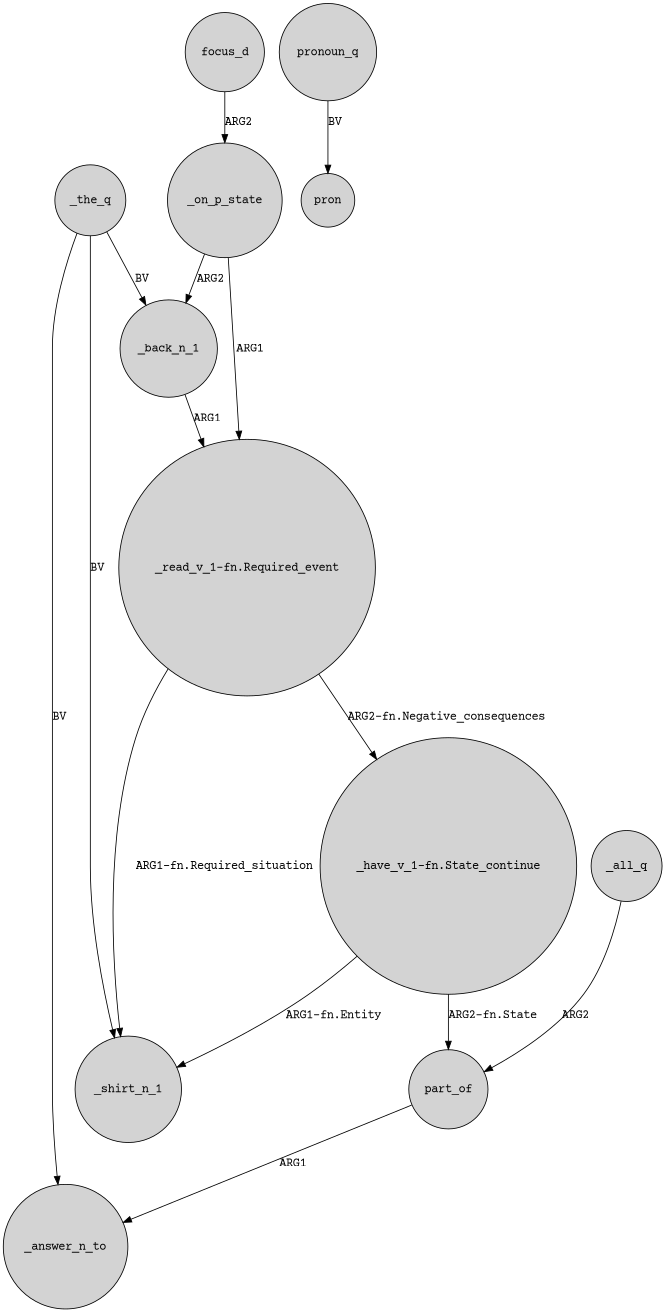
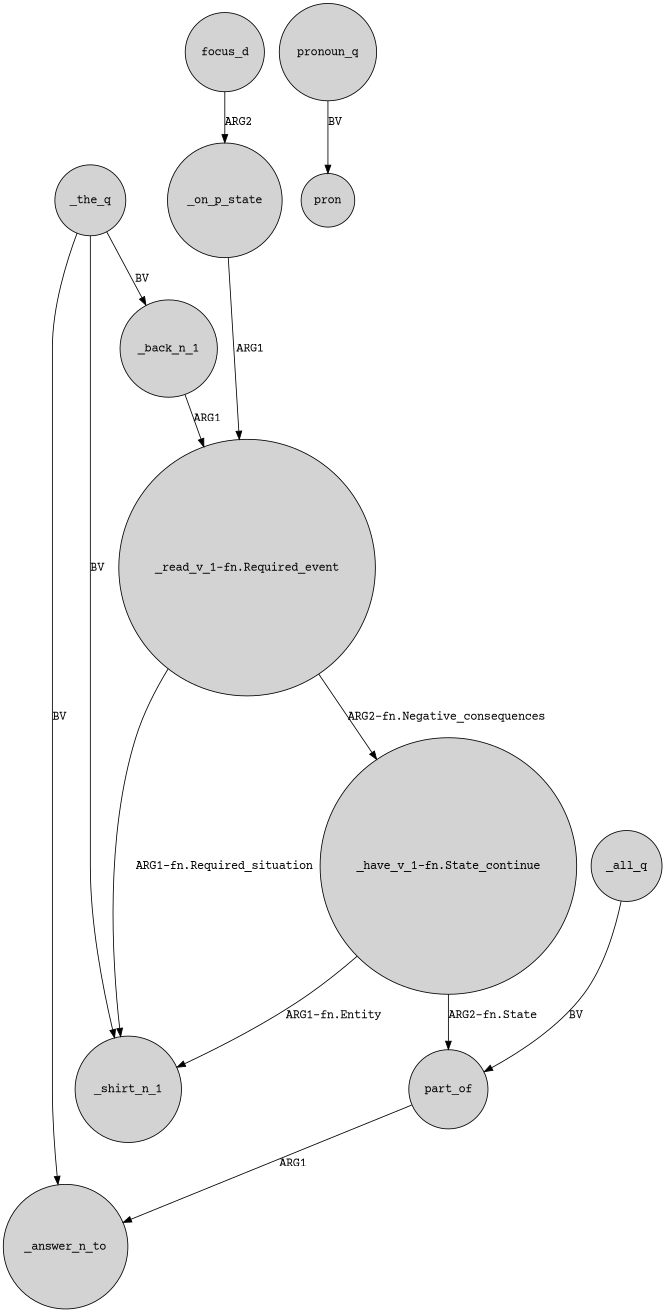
edge "_on_p_state" -> "_back_n_1": removed, label "ARG2"
edge "_all_q" -> "part_of": label "ARG2" -> "BV"
